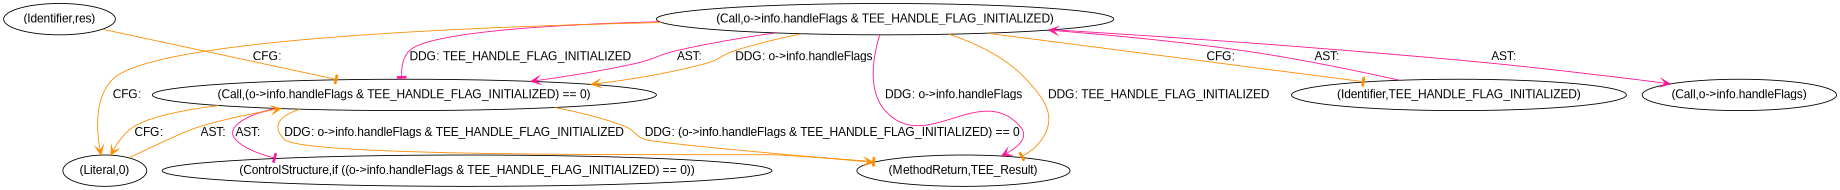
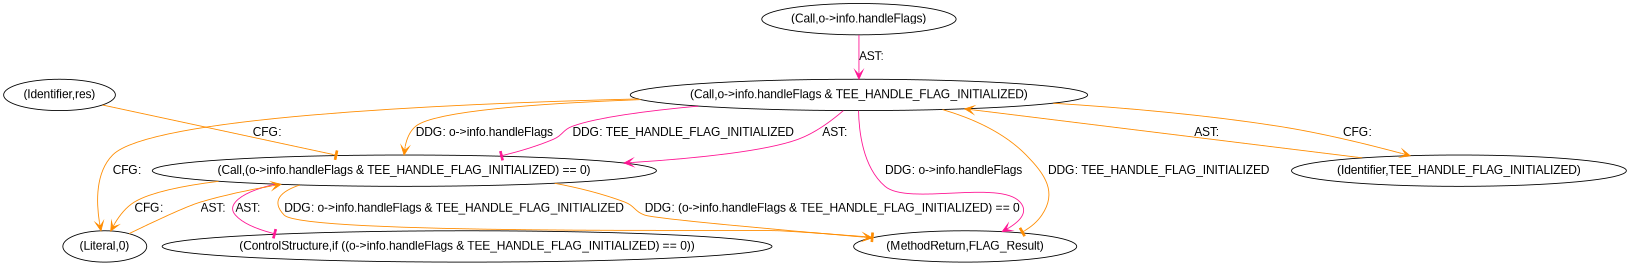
edge "(Identifier,TEE_HANDLE_FLAG_INITIALIZED)" -> "(Call,o->info.handleFlags & TEE_HANDLE_FLAG_INITIALIZED)": color deeppink -> darkorange
edge "(Call,o->info.handleFlags & TEE_HANDLE_FLAG_INITIALIZED)" -> "(Call,o->info.handleFlags)": reversed
edge "(Call,o->info.handleFlags & TEE_HANDLE_FLAG_INITIALIZED)" -> "(Identifier,TEE_HANDLE_FLAG_INITIALIZED)": arrowhead tee -> vee
node "(MethodReturn,TEE_Result)": label "(MethodReturn,TEE_Result)" -> "(MethodReturn,FLAG_Result)"
